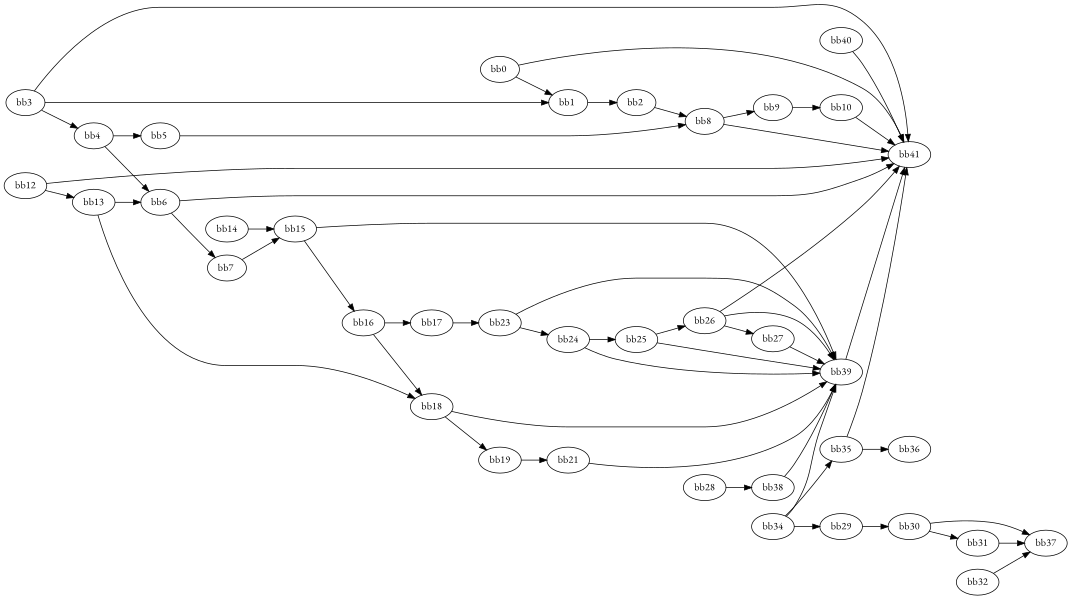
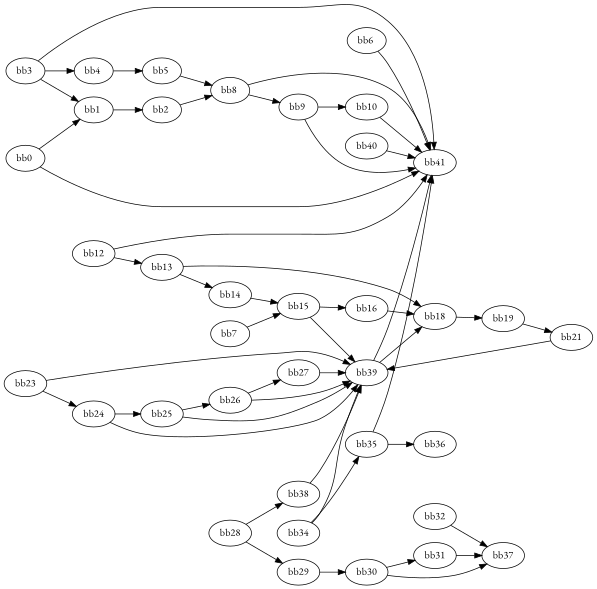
edge "bb4" -> "bb6": removed
edge "bb13" -> "bb6": now "bb13" -> "bb14"
edge "bb6" -> "bb7": removed
edge "bb26" -> "bb41": now "bb9" -> "bb41"
node "bb17": removed
edge "bb18" -> "bb39": reversed
edge "bb34" -> "bb29": now "bb28" -> "bb29"
